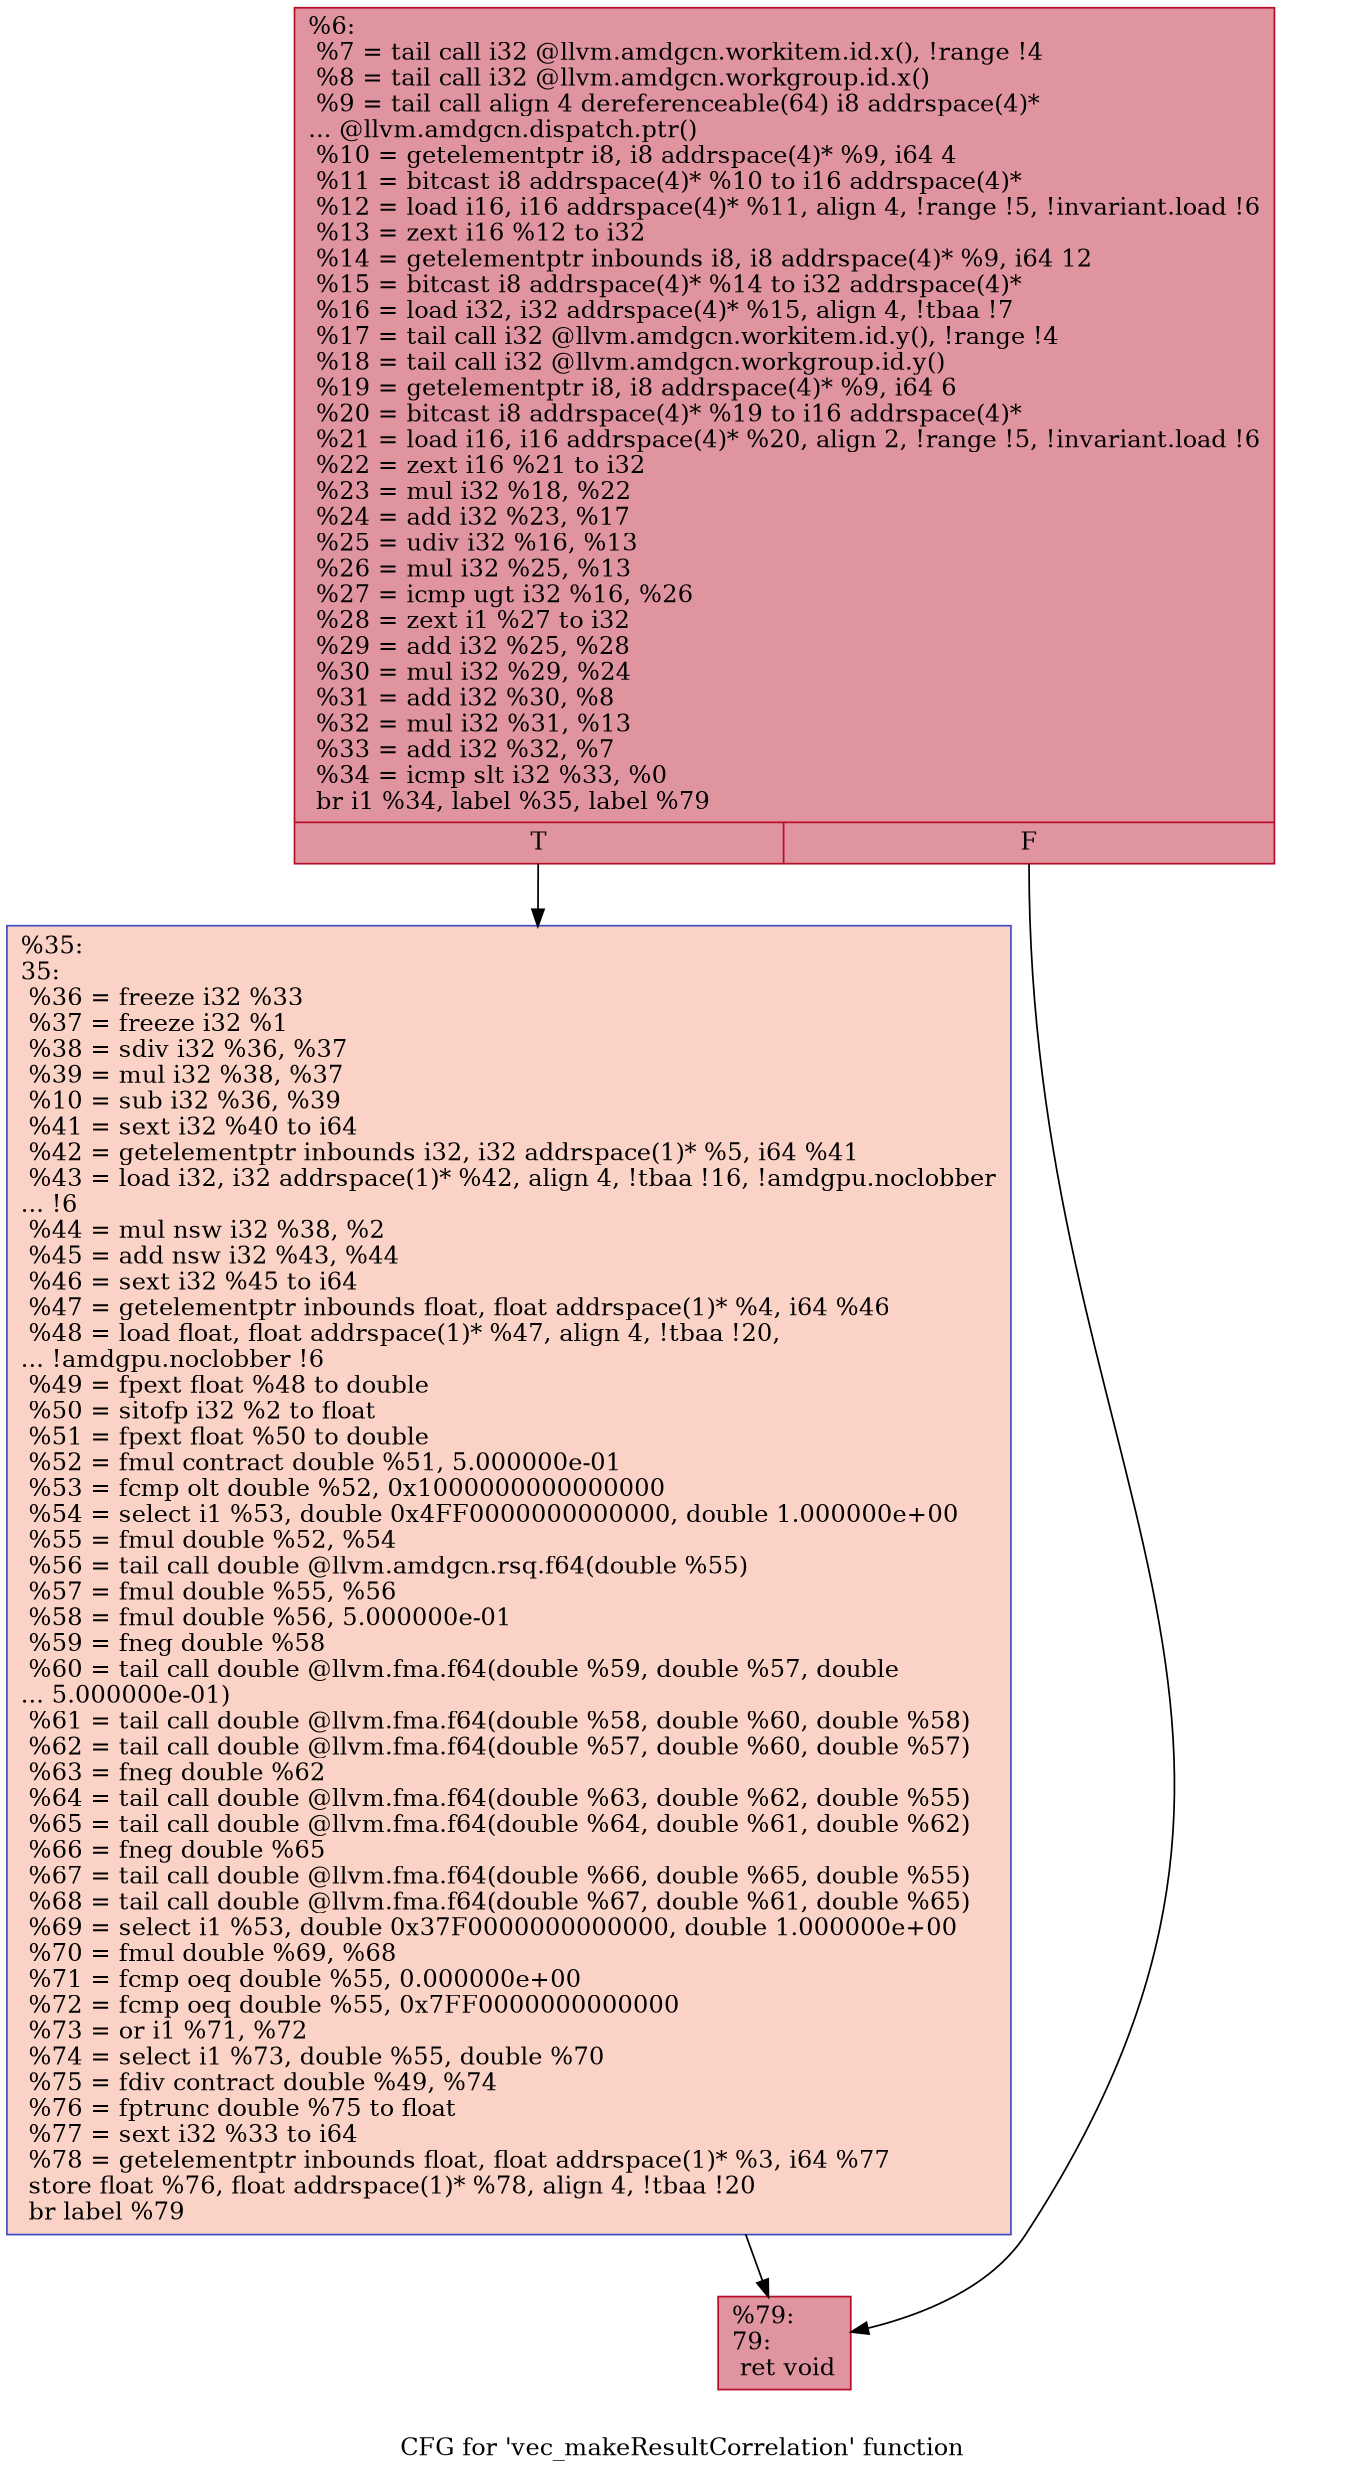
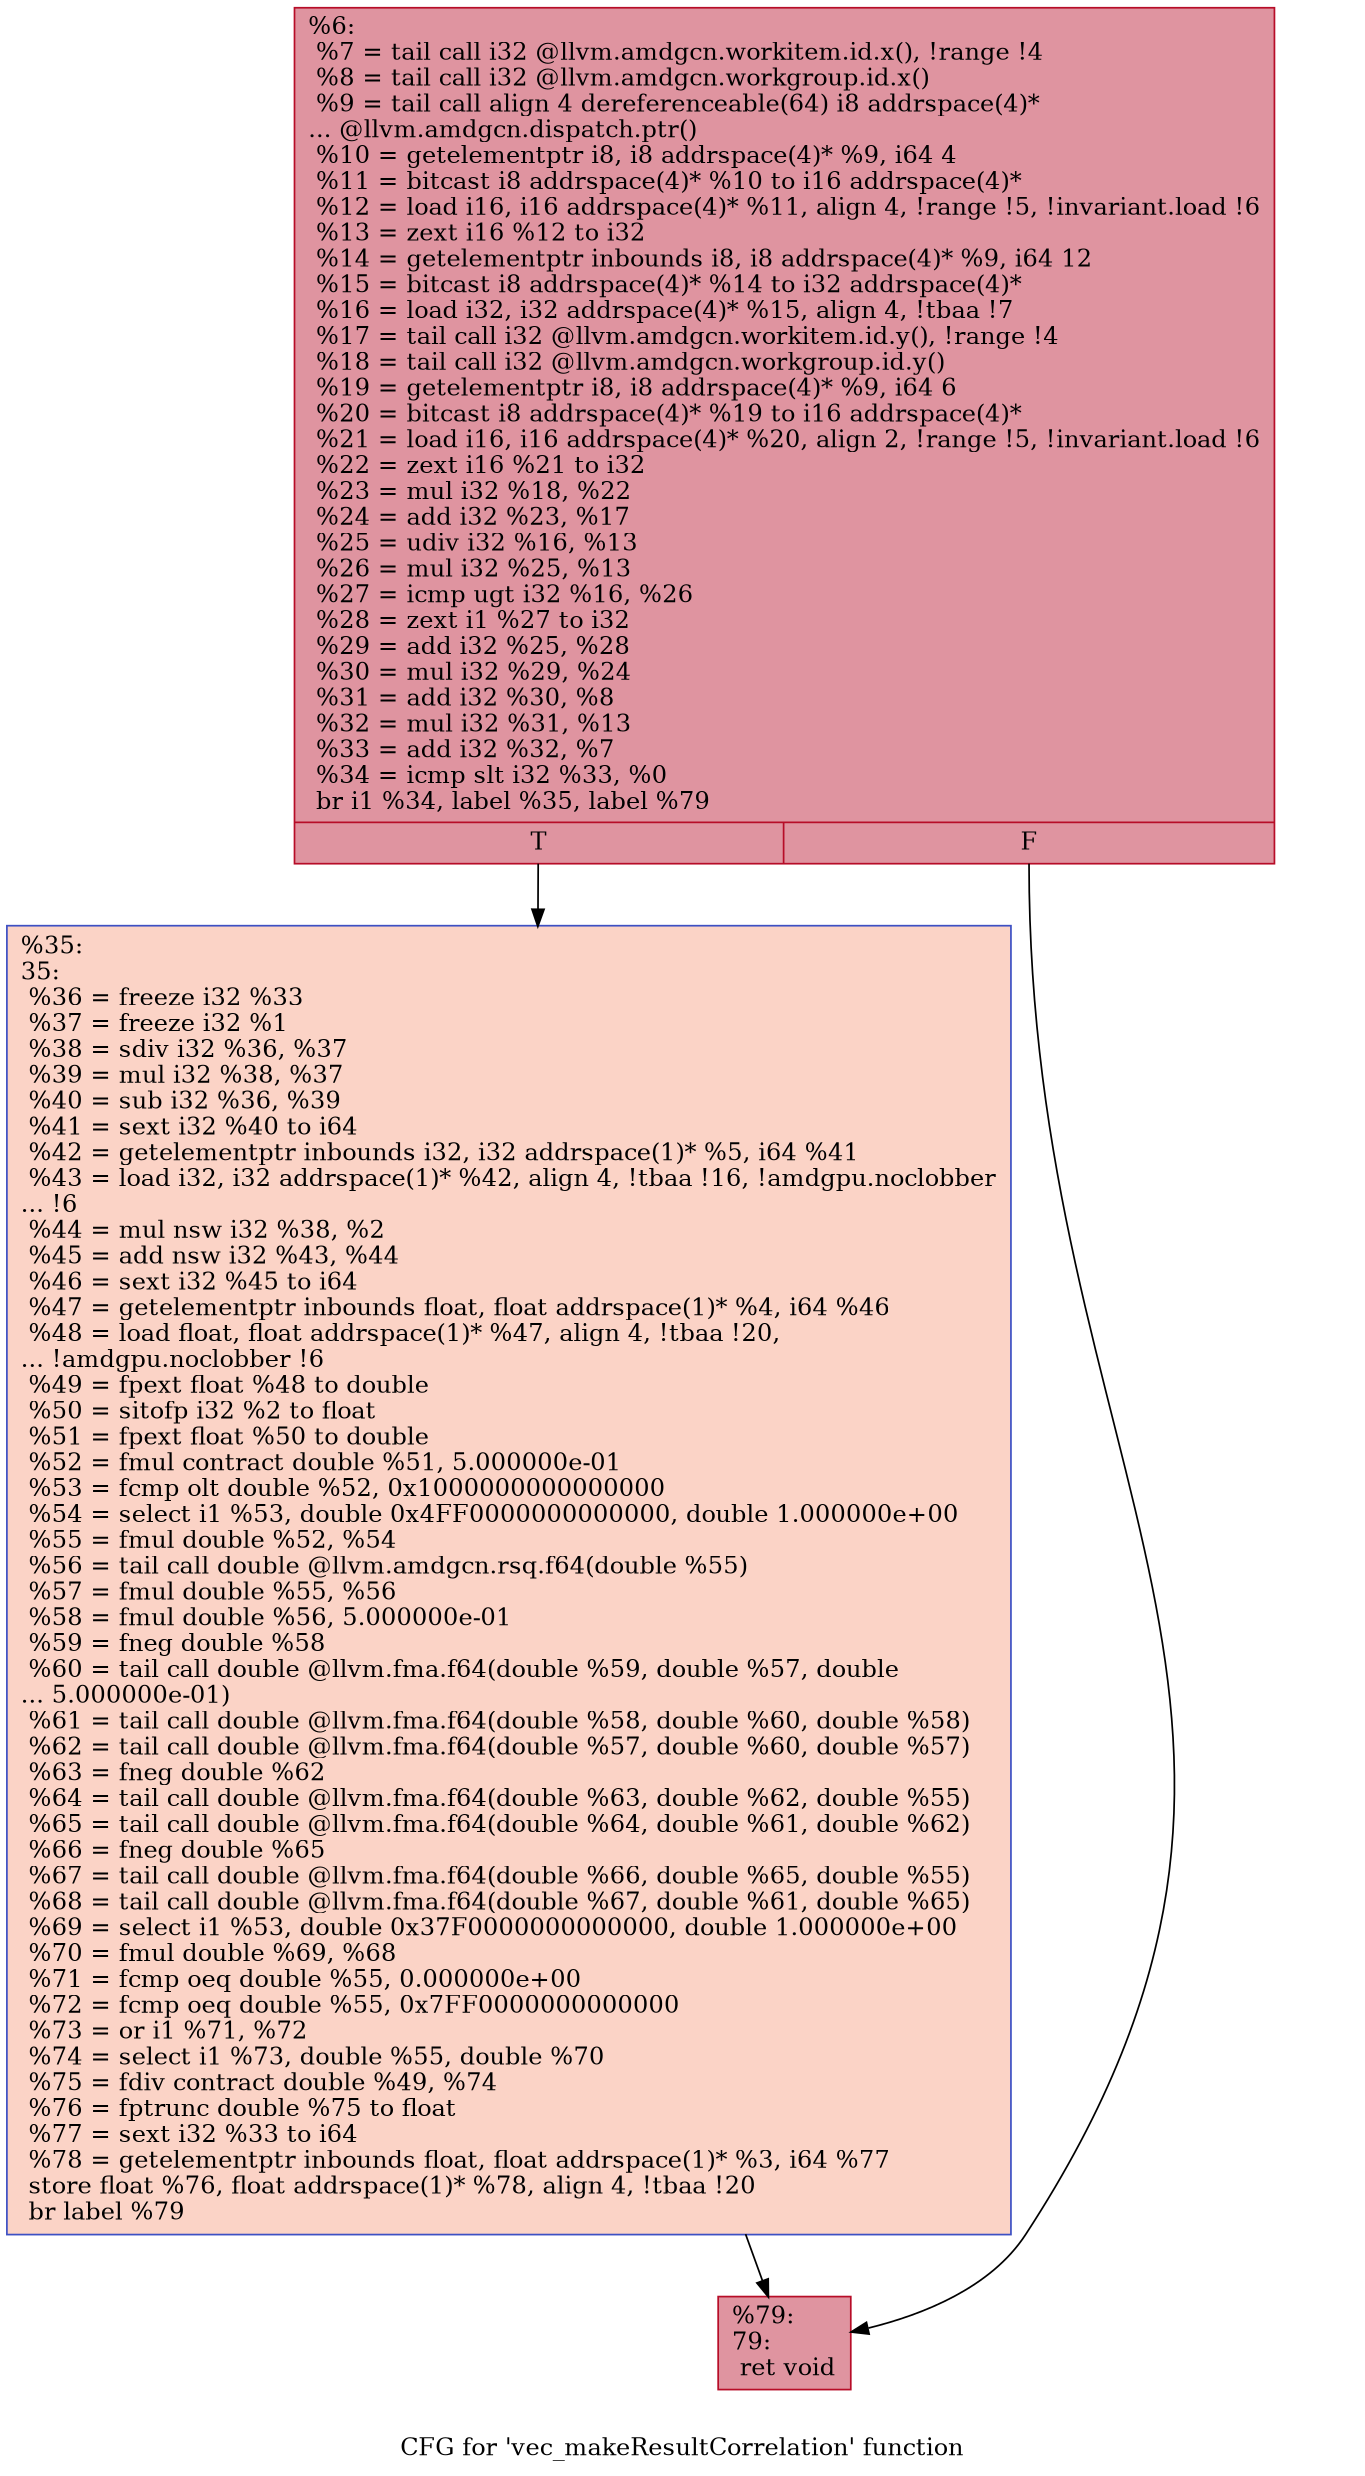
node "%35:": text "%10 = sub i32 %36, %39" -> "%40 = sub i32 %36, %39"
